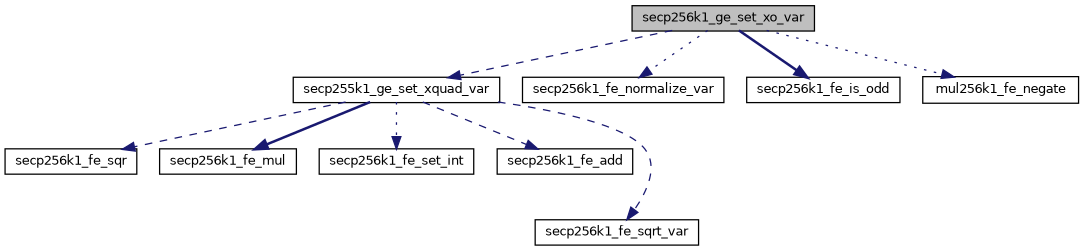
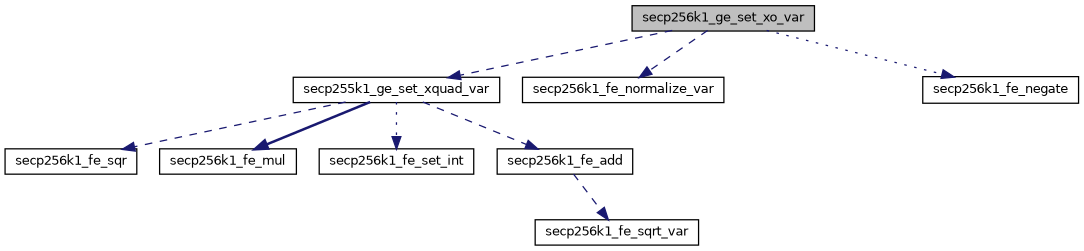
edge "secp256k1_ge_set_xo_var" -> "secp256k1_fe_normalize_var": style dotted -> dashed
node "secp256k1_fe_is_odd": removed
node "mul256k1_fe_negate": label "mul256k1_fe_negate" -> "secp256k1_fe_negate"
edge "secp255k1_ge_set_xquad_var" -> "secp256k1_fe_sqrt_var": now "secp256k1_fe_add" -> "secp256k1_fe_sqrt_var"
